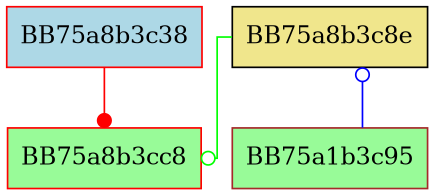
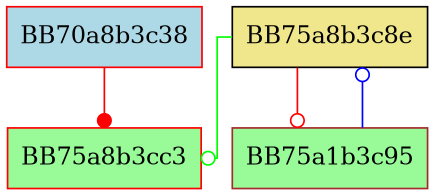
node "BB75a8b3c38": label "BB75a8b3c38" -> "BB70a8b3c38"
edge "BB75a8b3c8e" -> "BB75a1b3c95": added
node "BB75a8b3cc8": label "BB75a8b3cc8" -> "BB75a8b3cc3"
